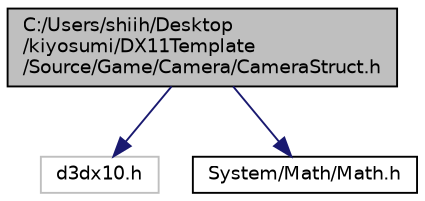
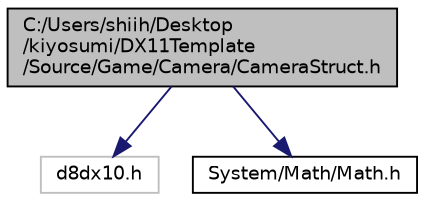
node "d3dx10.h": label "d3dx10.h" -> "d8dx10.h"
